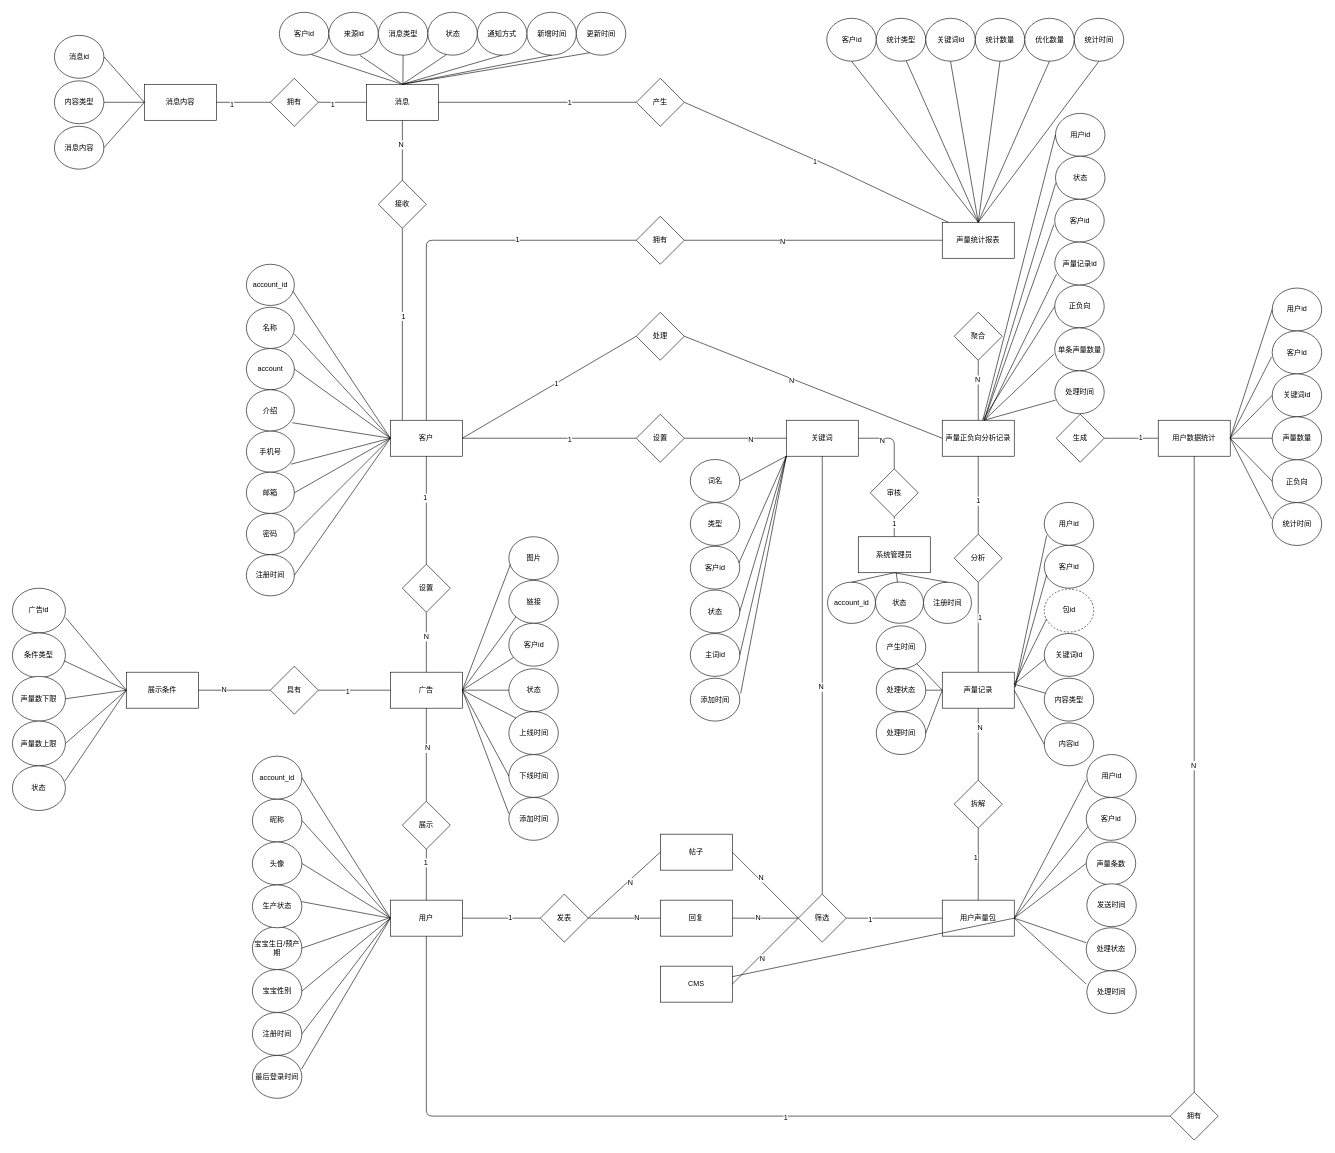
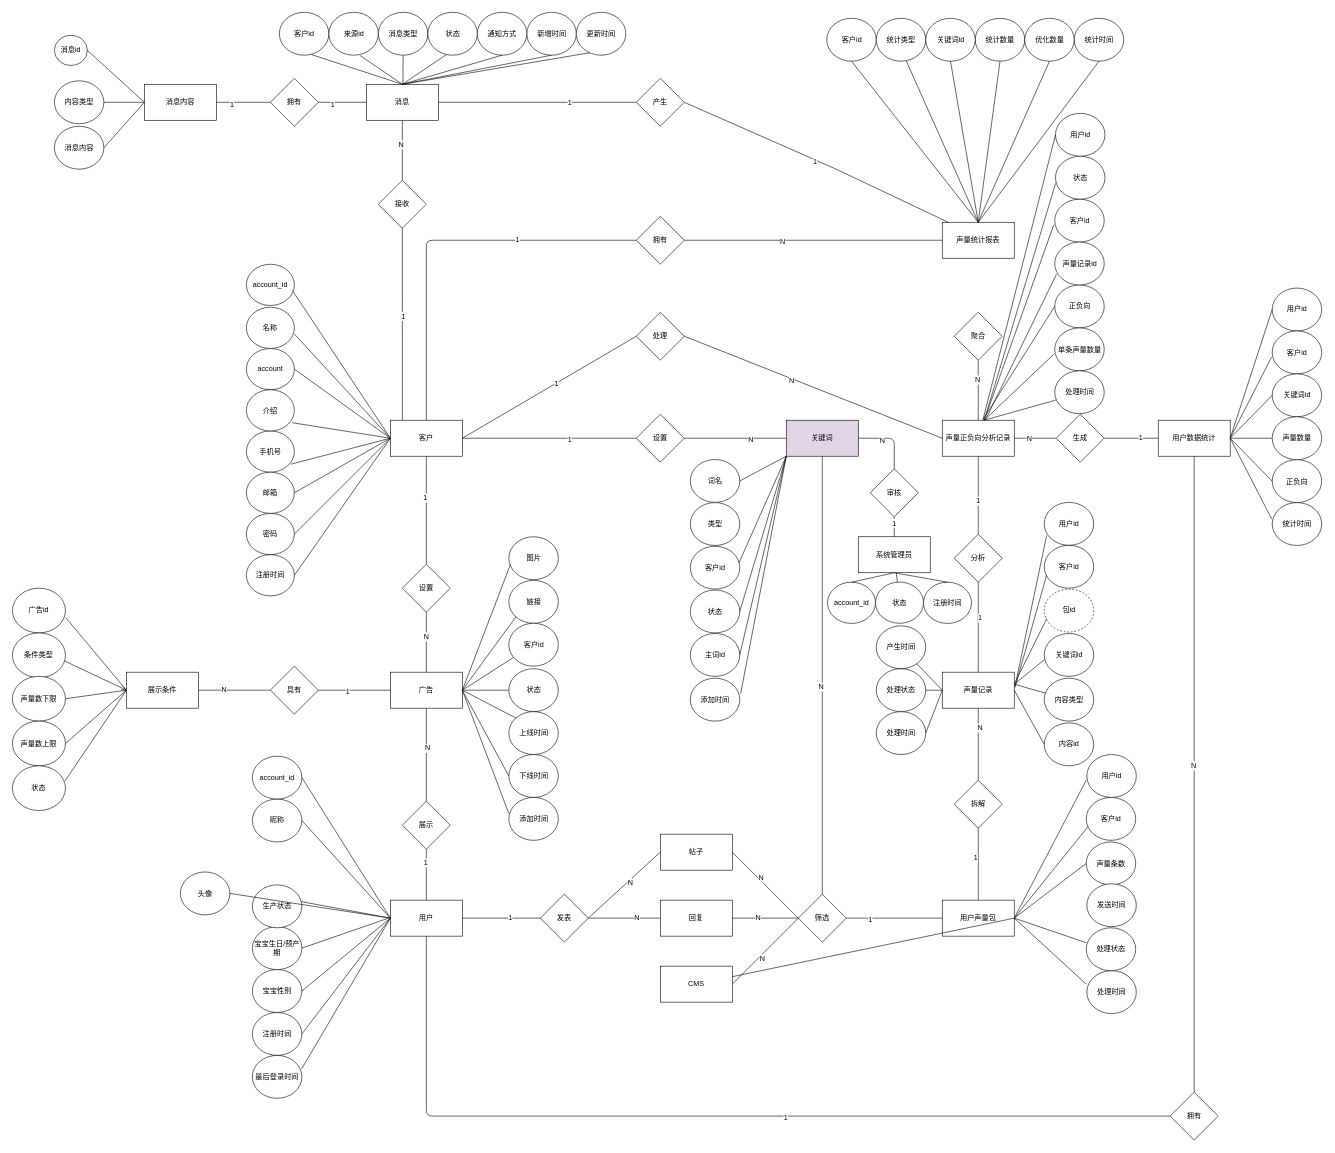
node "消息id": size 50x43 -> 33x30
node "关键词": fillcolor #ffffff -> #e1d5e7
edge "声量正负向分析记录" -- "生成": added, label "N"
edge "条件类型" -- "展示条件": arrowhead none -> open
node "头像": moved (277, 864) -> (205, 894)
